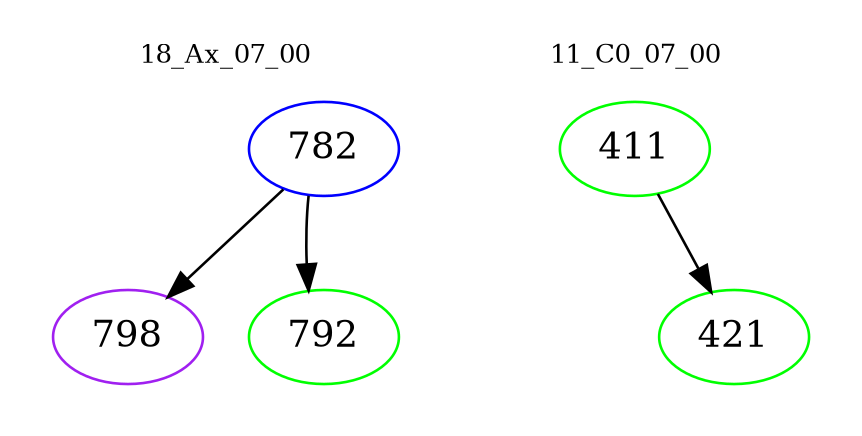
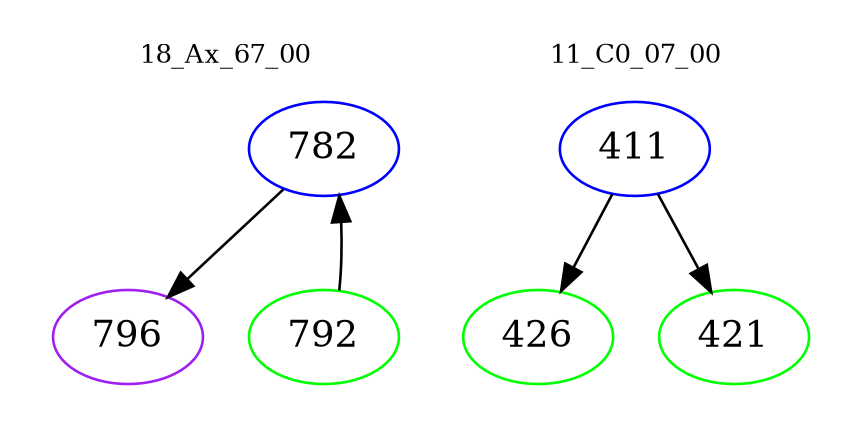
cluster "18_Ax_07_00": label "18_Ax_07_00" -> "18_Ax_67_00"
node "411": color green -> blue
edge "782" -> "792": reversed
node "798": label "798" -> "796"
node "426": added
